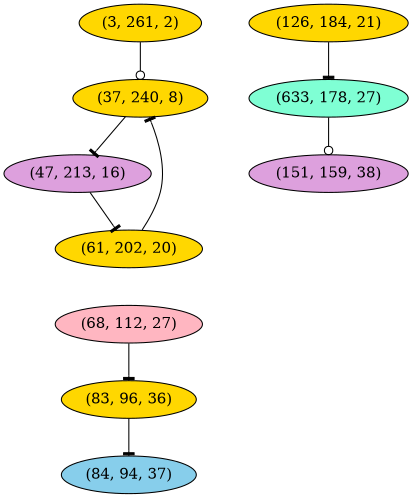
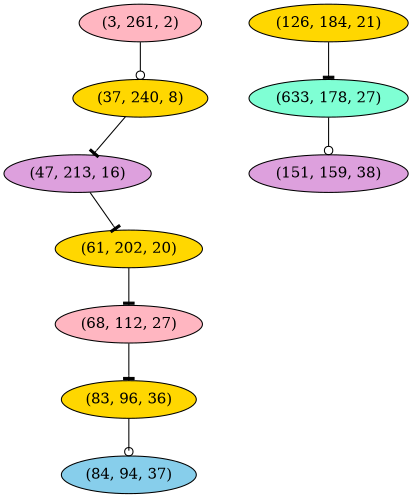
node "(3, 261, 2)": fillcolor gold -> lightpink
edge "(61, 202, 20)" -> "(37, 240, 8)": now "(61, 202, 20)" -> "(68, 112, 27)"
edge "(83, 96, 36)" -> "(84, 94, 37)": arrowhead tee -> odot
